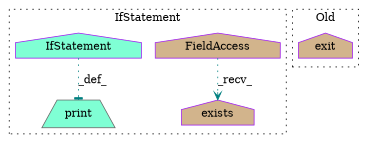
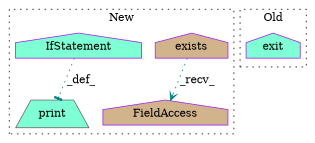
cluster "IfStatement": label "IfStatement" -> "New"
node "exit": fillcolor tan -> aquamarine
edge "FieldAccess" -> "exists": reversed
